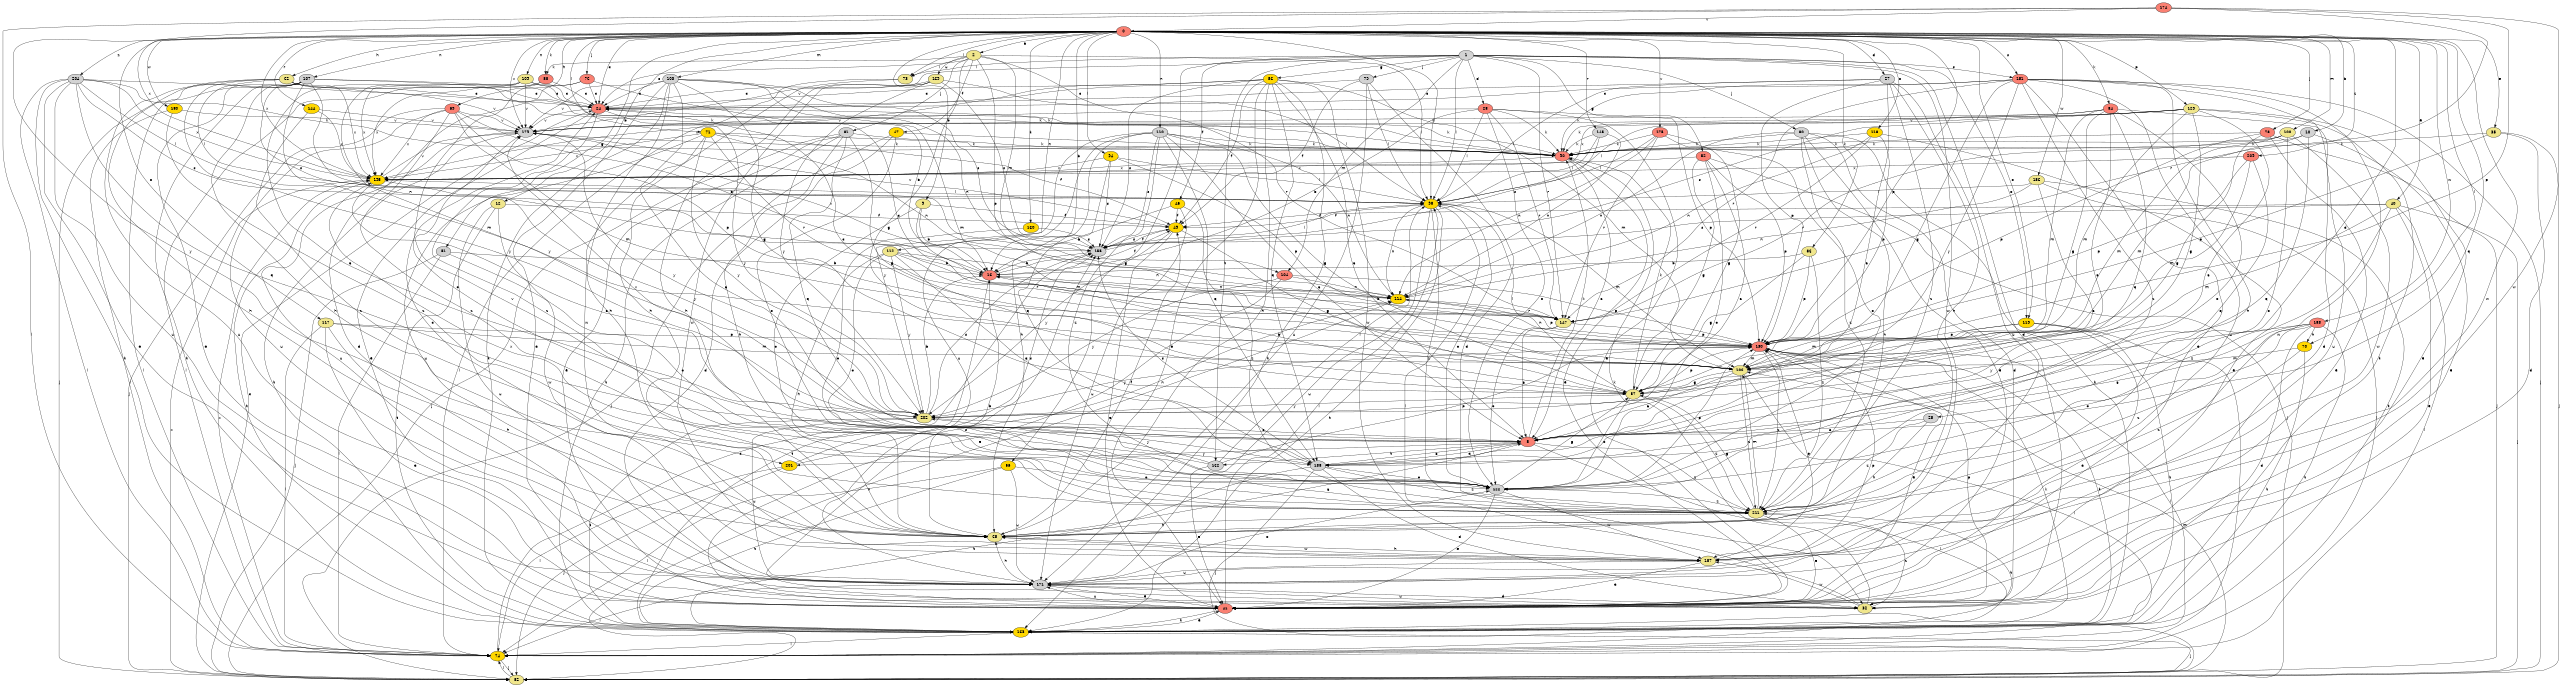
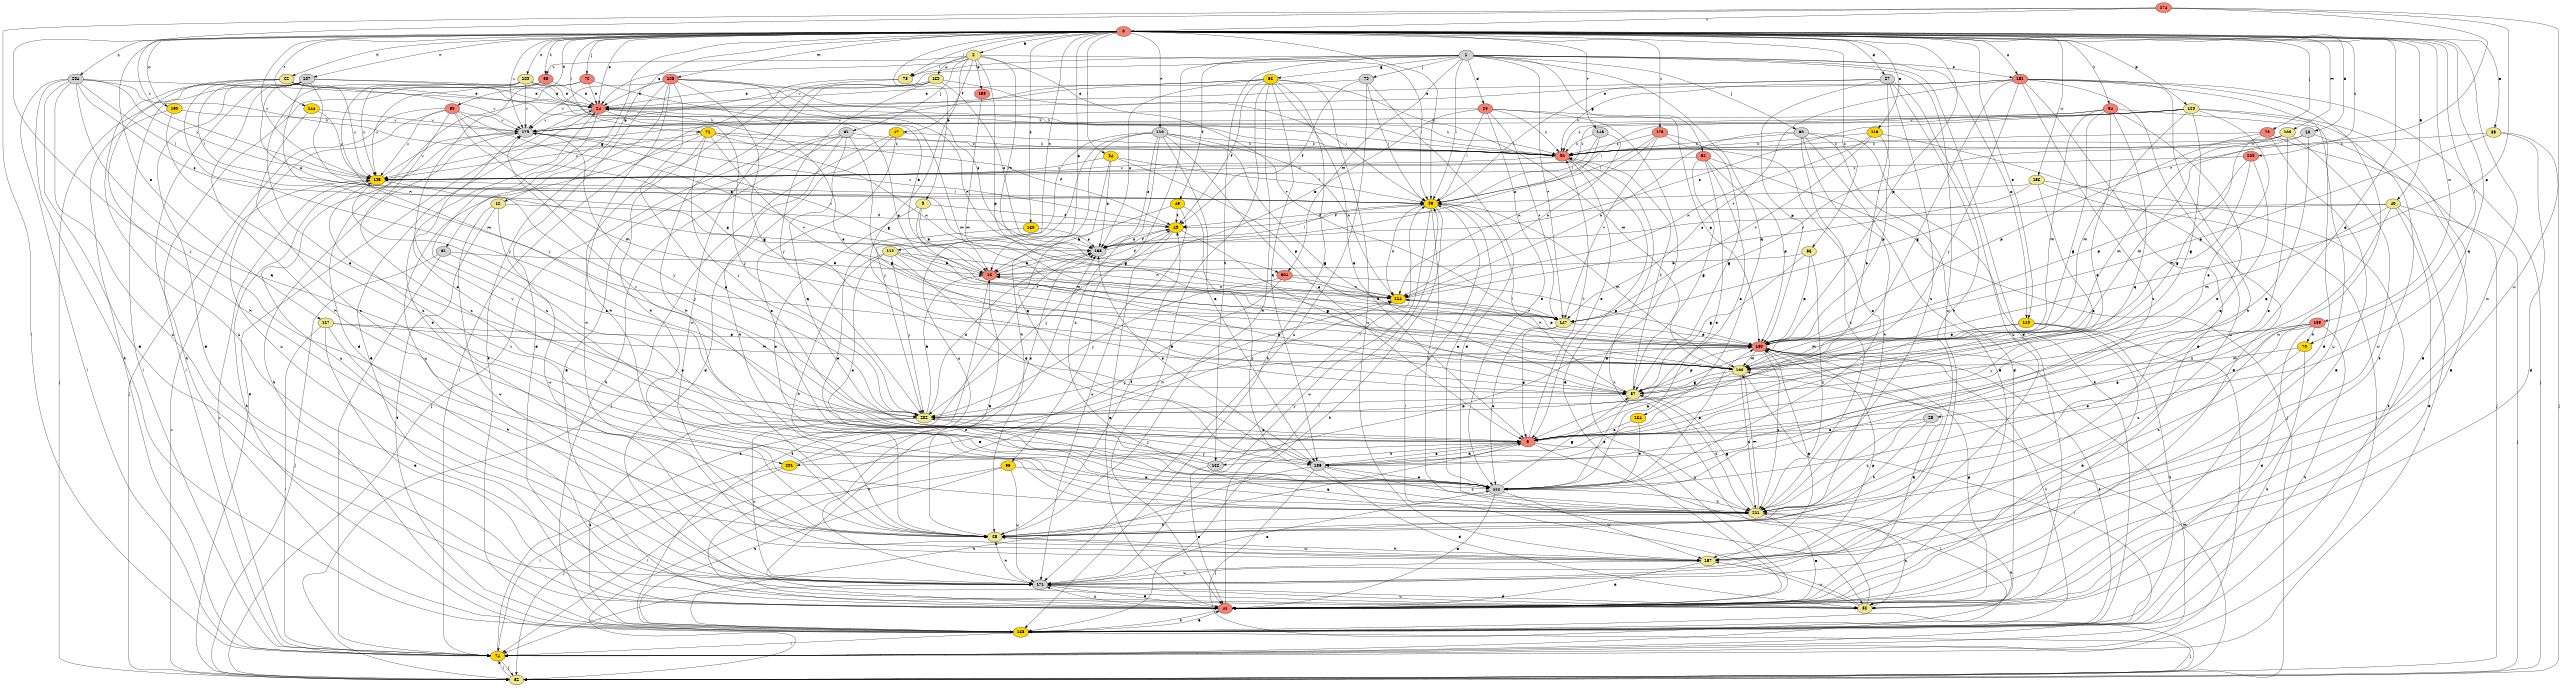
node "103": fillcolor lightgrey -> salmon
node "153": added
node "104": label "104" -> "804"
node "164": added
